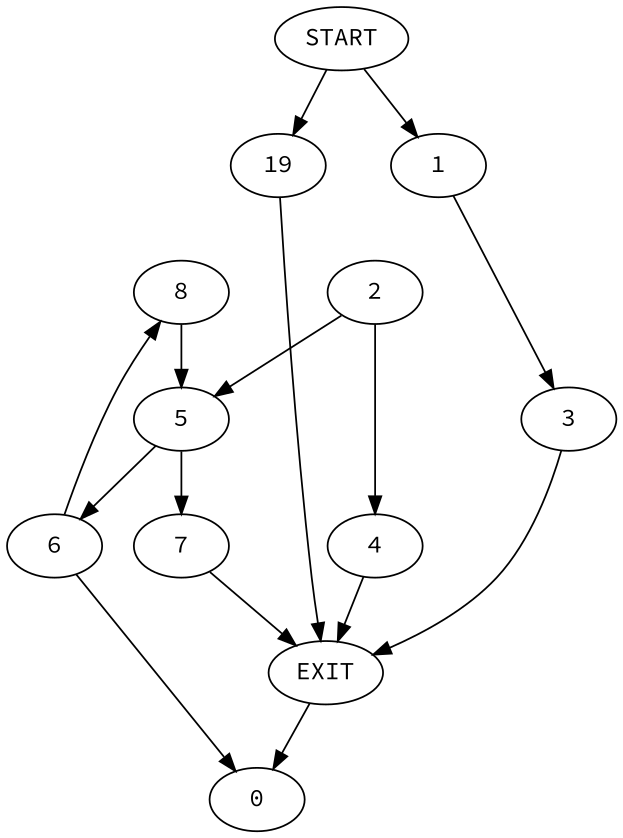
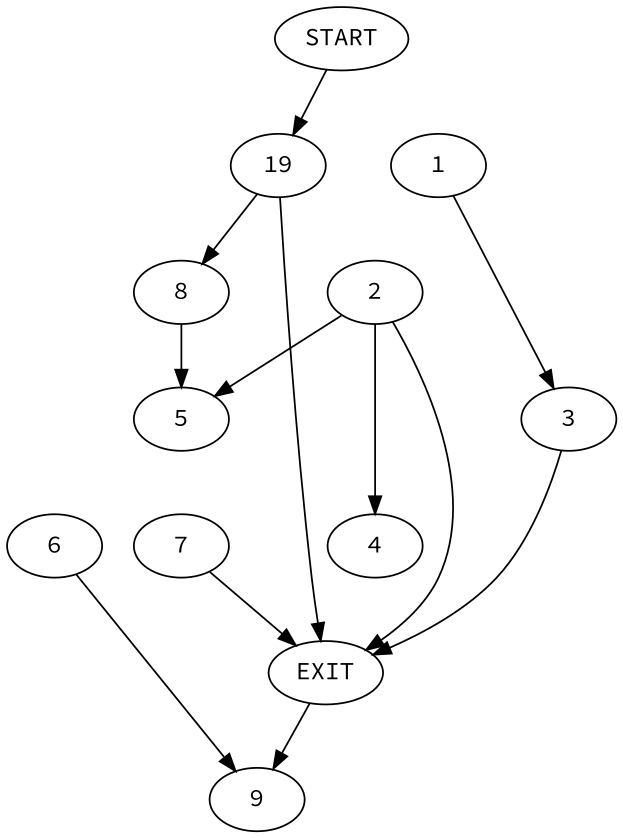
edge "START" -> "1": removed
edge "6" -> "8": now "19" -> "8"
edge "5" -> "7": removed
edge "5" -> "6": removed
edge "4" -> "EXIT": now "2" -> "EXIT"
node "0": label "0" -> "9"
